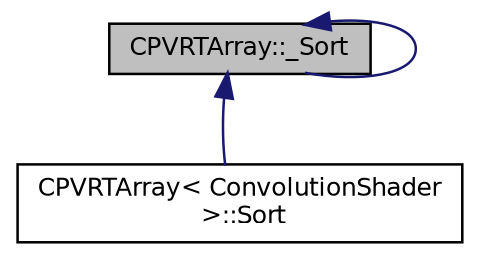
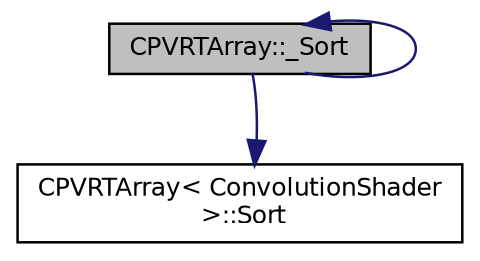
edge "CPVRTArray< ConvolutionShader >::Sort" -> "CPVRTArray::_Sort": reversed
